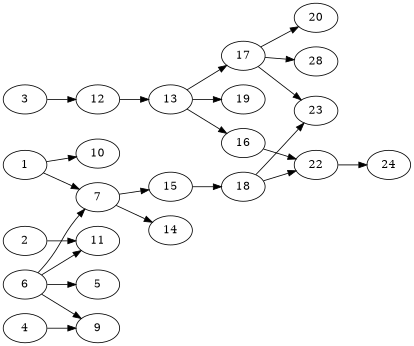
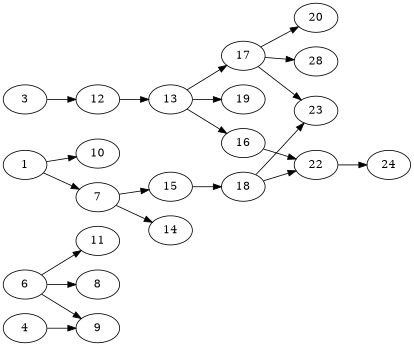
node "2": removed
edge "6" -> "7": removed
node "5": label "5" -> "8"
